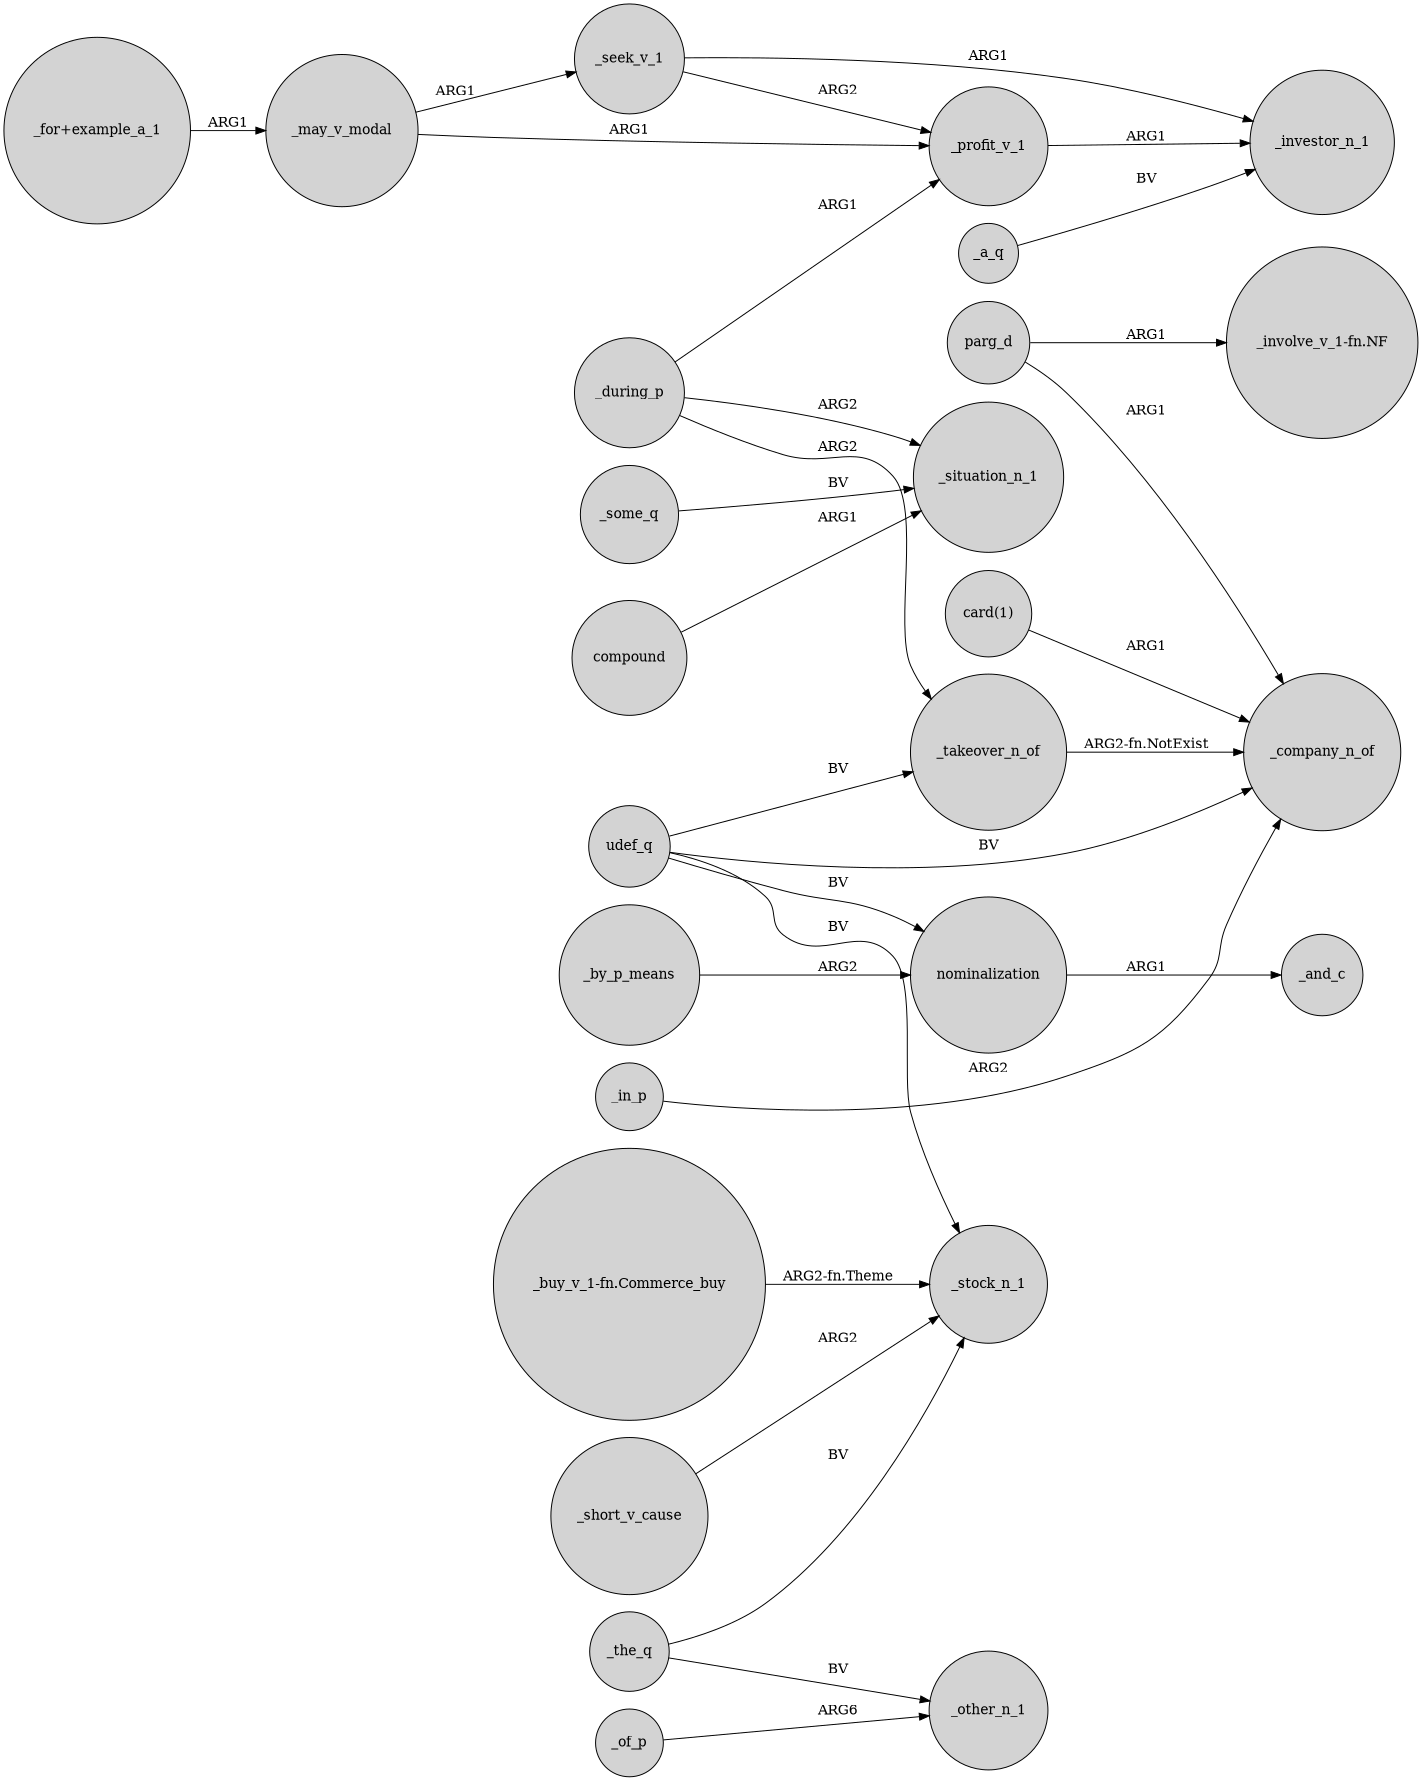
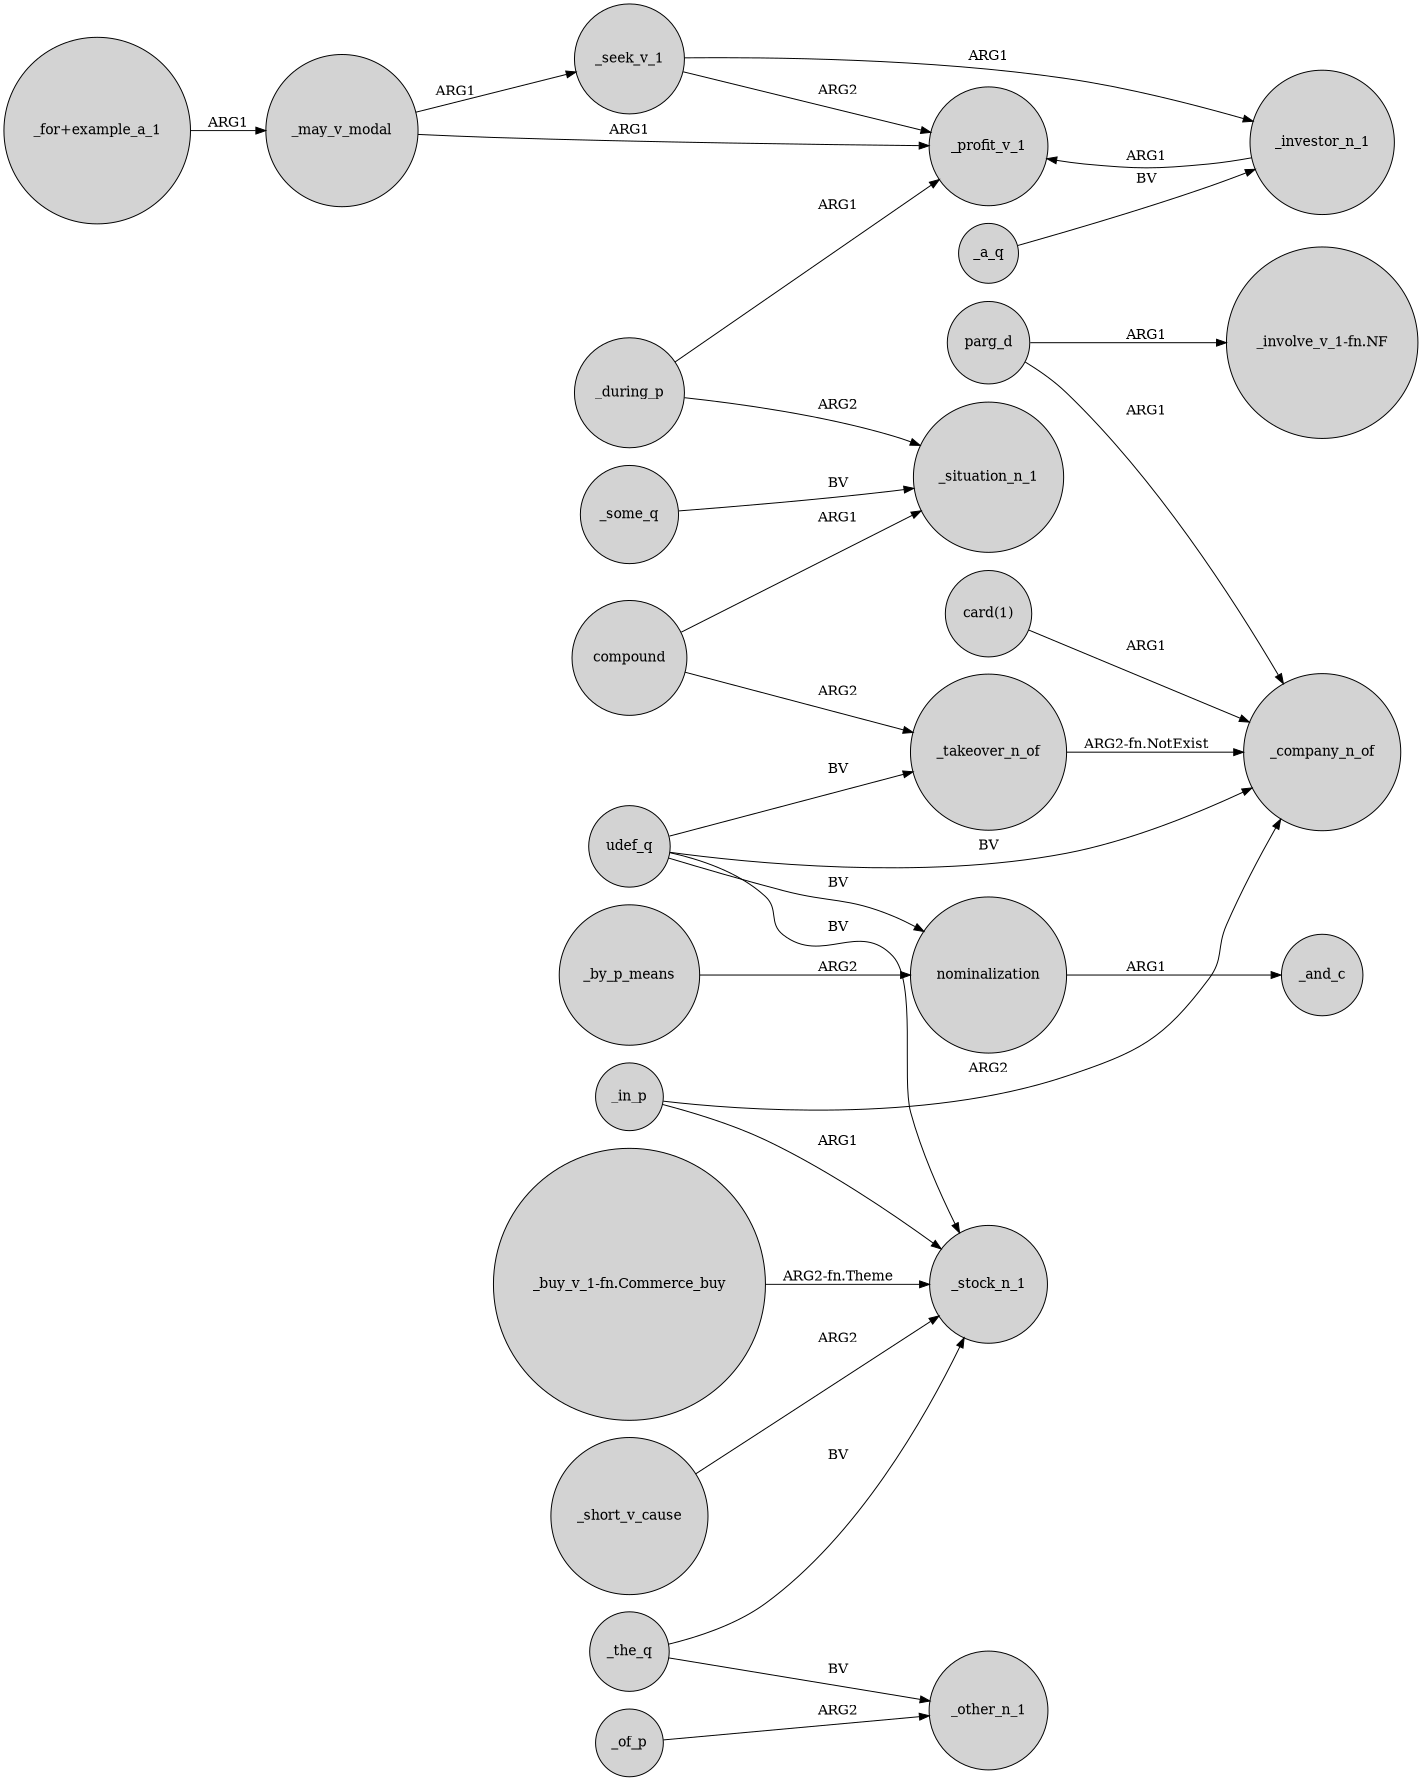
edge "_profit_v_1" -> "_investor_n_1": reversed
edge "_during_p" -> "_takeover_n_of": now "compound" -> "_takeover_n_of"
edge "_in_p" -> "_stock_n_1": added, label "ARG1"
edge "_of_p" -> "_other_n_1": label "ARG6" -> "ARG2"
